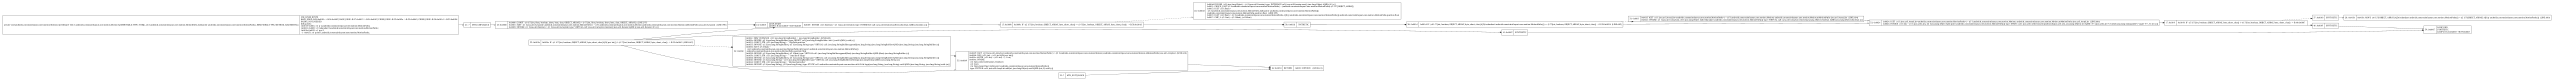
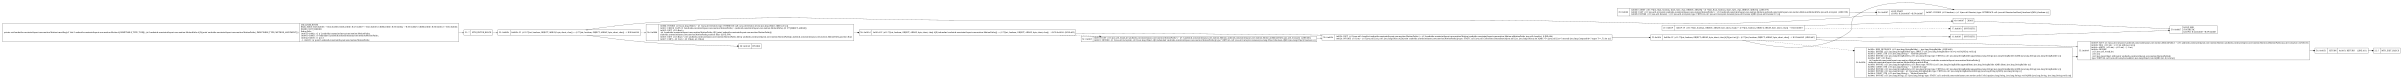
node "28: 0x001b": removed
edge "32: 0x0024" -> "27: 0x0019": now "32: 0x0024" -> "33: 0x002a"
node "21: ?": text "MTH_CMP_BLOCK" -> "MTH_ENTER_BLOCK"
edge "21: ?" -> "23: 0x0000": now "21: ?" -> "25: 0x000b"
node "38: 0x001d": text "SYNTHETIC" -> "INVOKE"
edge "38: 0x001d" -> "30: 0x001d": now "26: 0x000d" -> "30: 0x001d"
node "40: 0x0007": text "SYNTHETIC" -> "CROSS"
node "35: 0x0049": text "(r2 I:java.constraintlayout.ArrayList)" -> "(r2 I:java.util.ArrayList)"
edge "22: ?" -> "36: 0x0051": reversed
